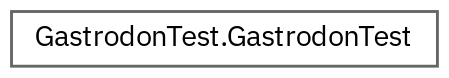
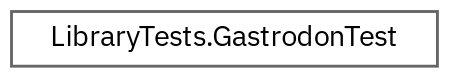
node "GastrodonTest.GastrodonTest": label "GastrodonTest.GastrodonTest" -> "LibraryTests.GastrodonTest"
